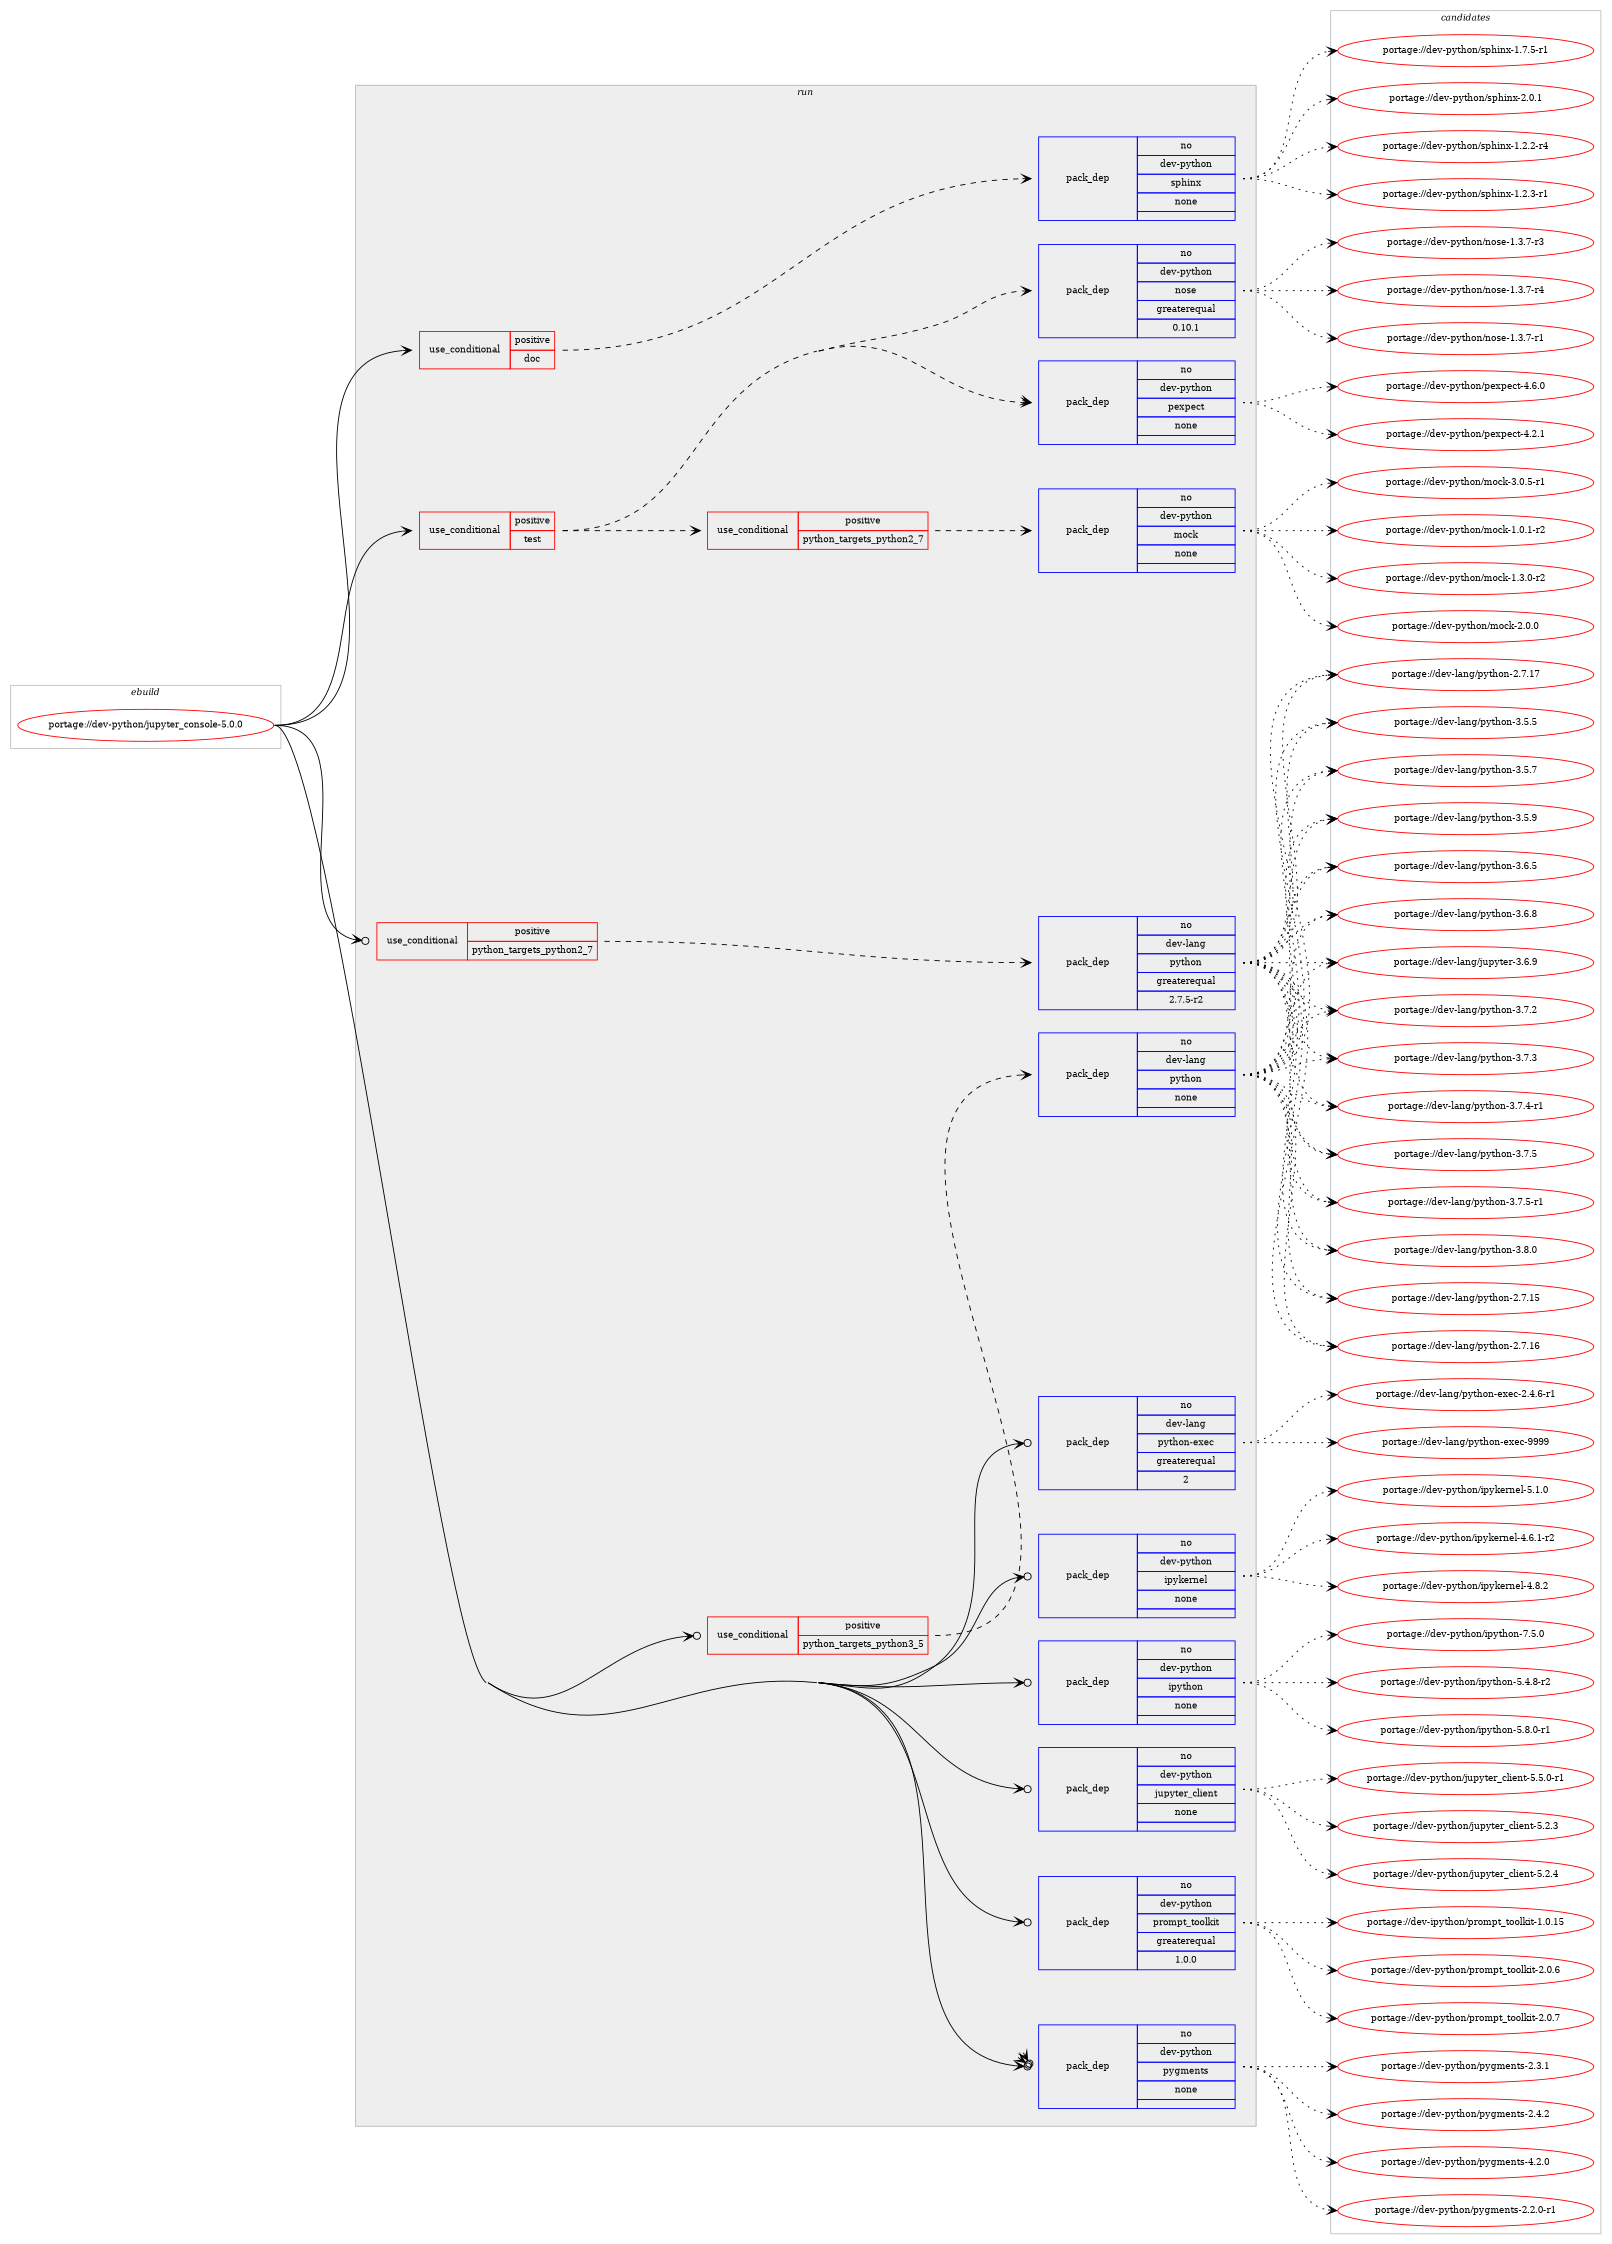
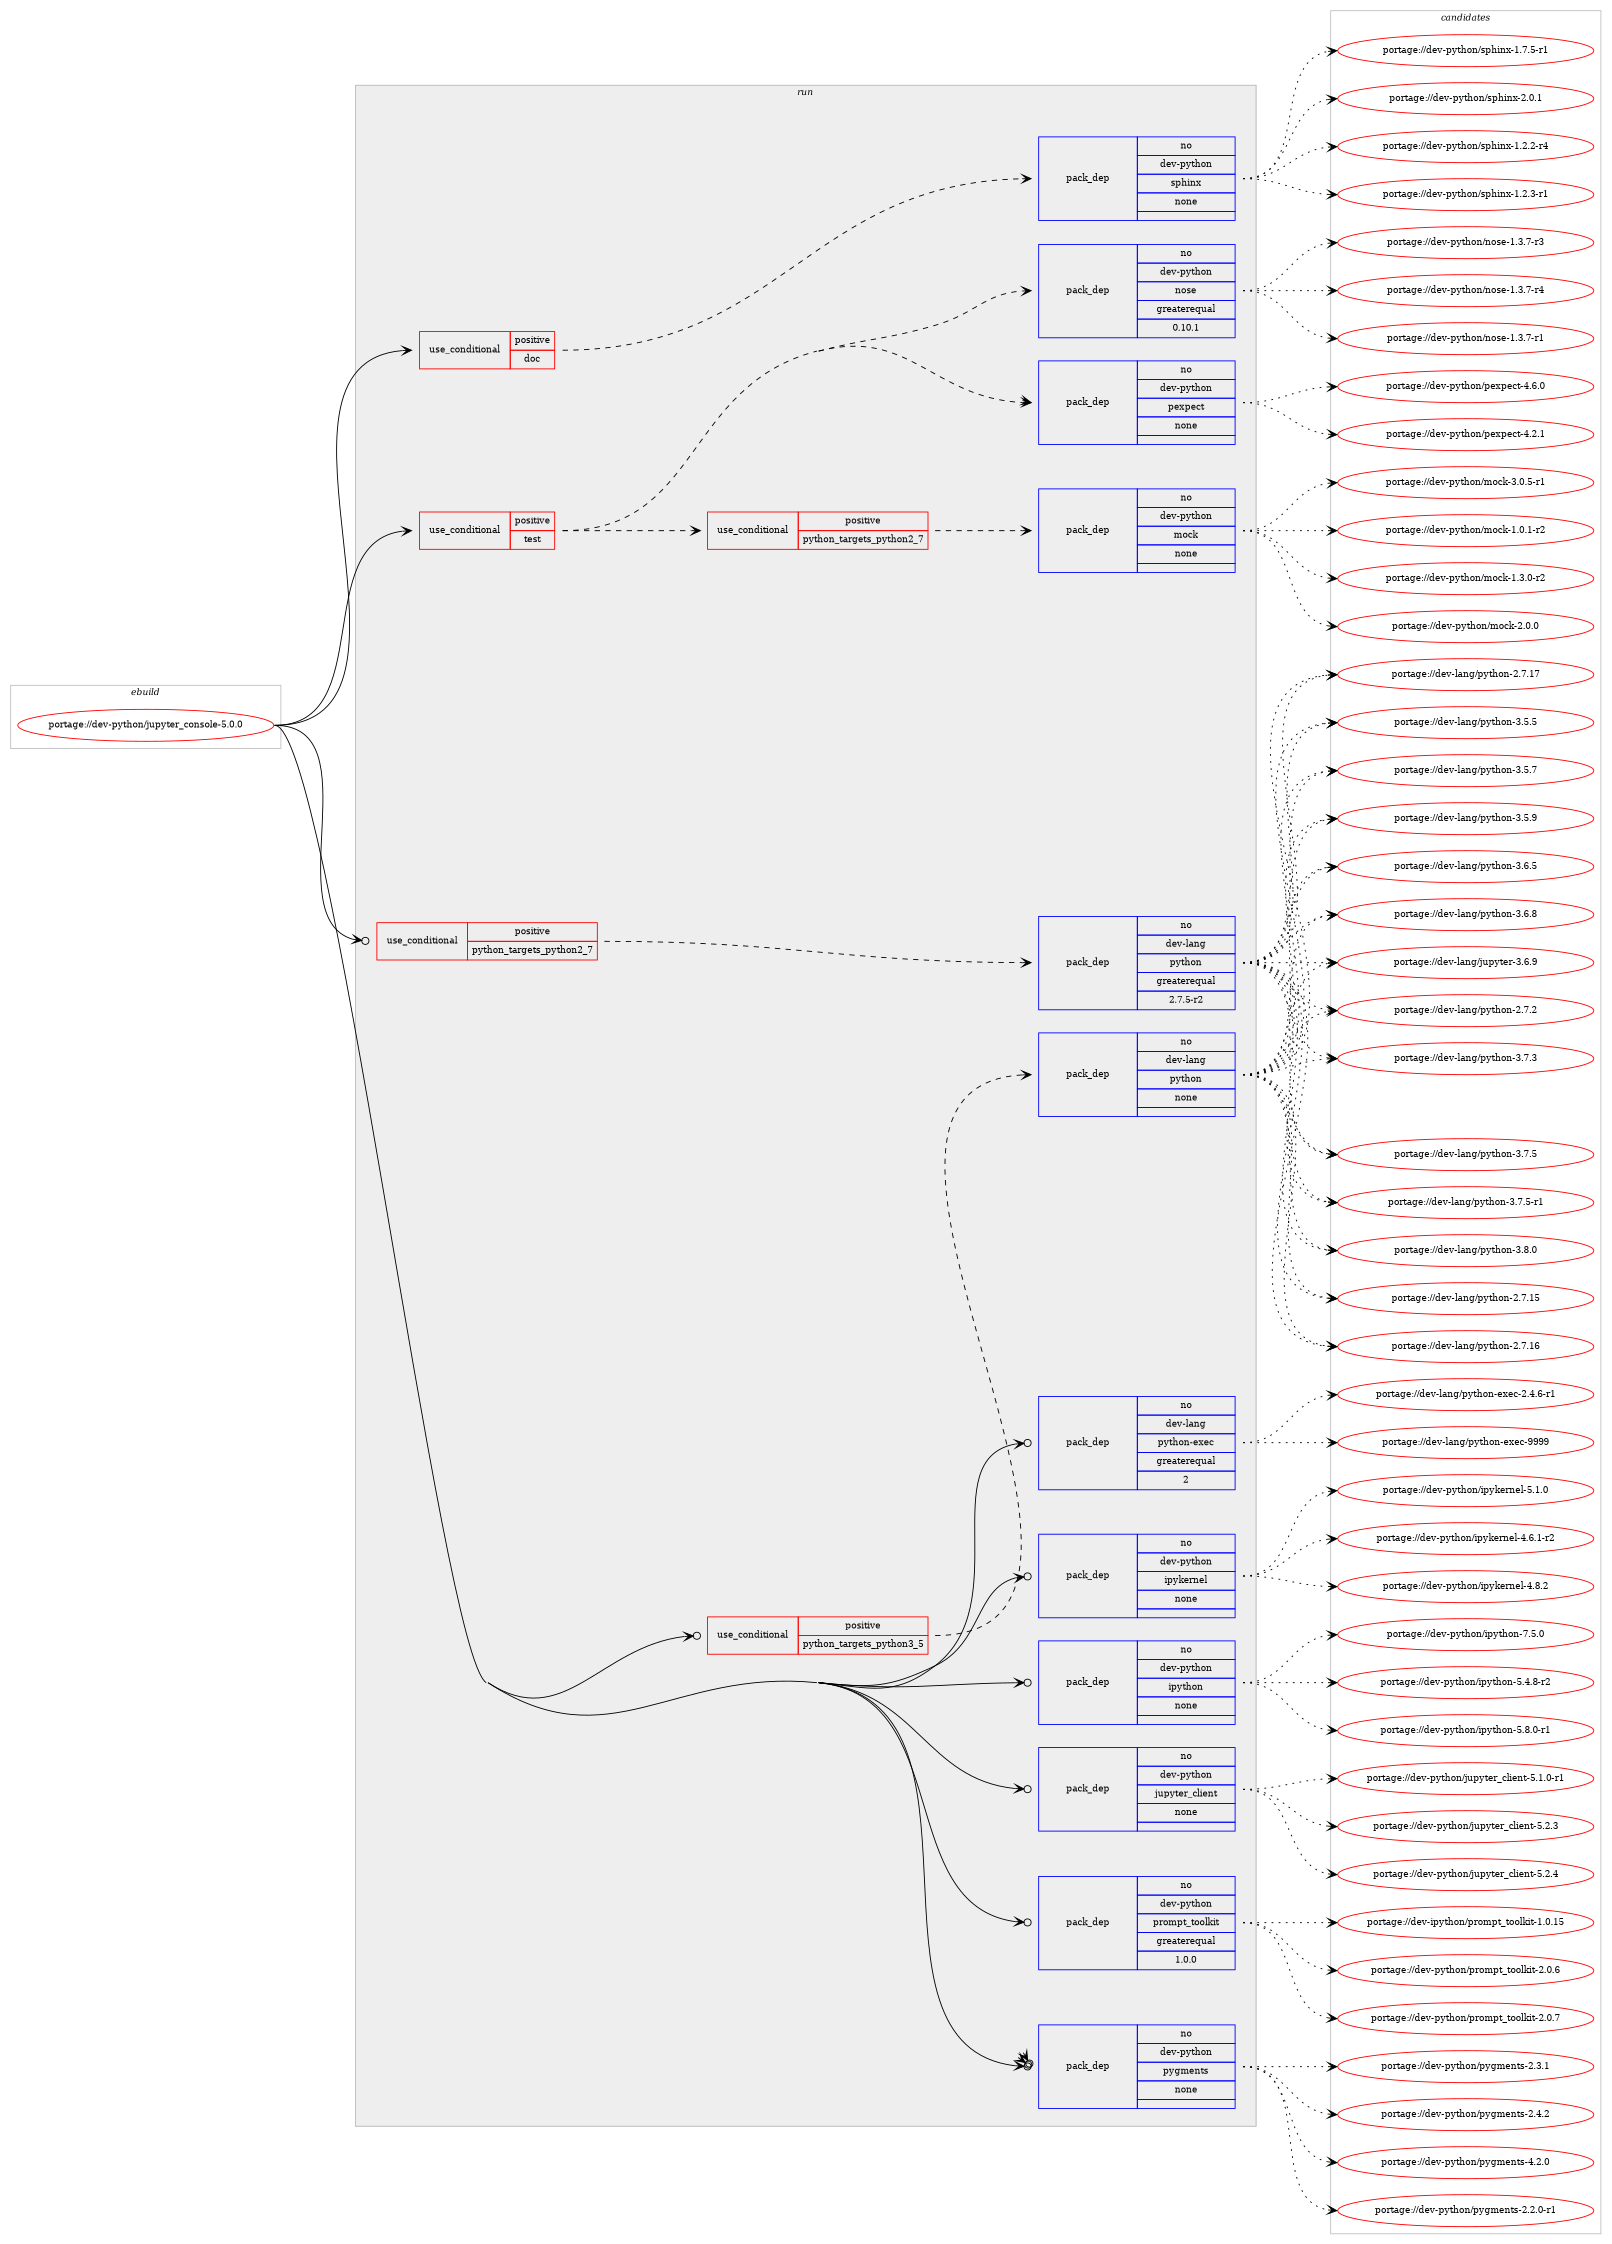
node "portage://dev-lang/python-3.7.2": label "portage://dev-lang/python-3.7.2" -> "portage://dev-lang/python-2.7.2"
node "portage://dev-lang/python-3.7.4-r1": removed
node "portage://dev-python/jupyter_client-5.5.0-r1": label "portage://dev-python/jupyter_client-5.5.0-r1" -> "portage://dev-python/jupyter_client-5.1.0-r1"
